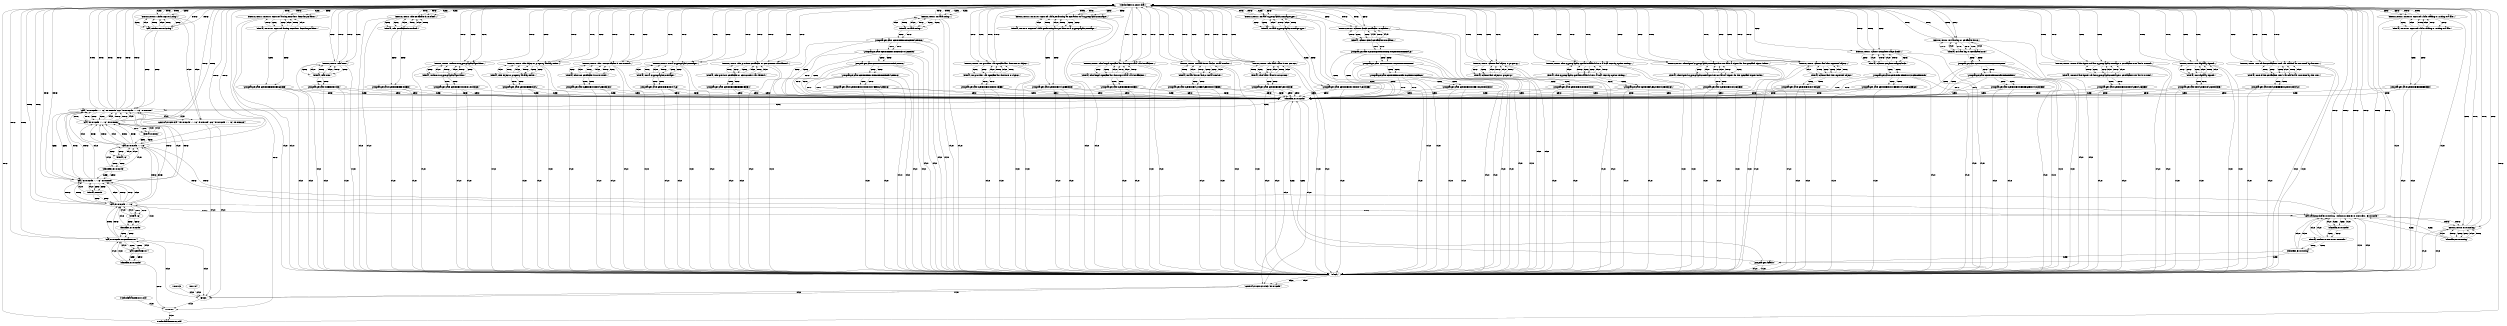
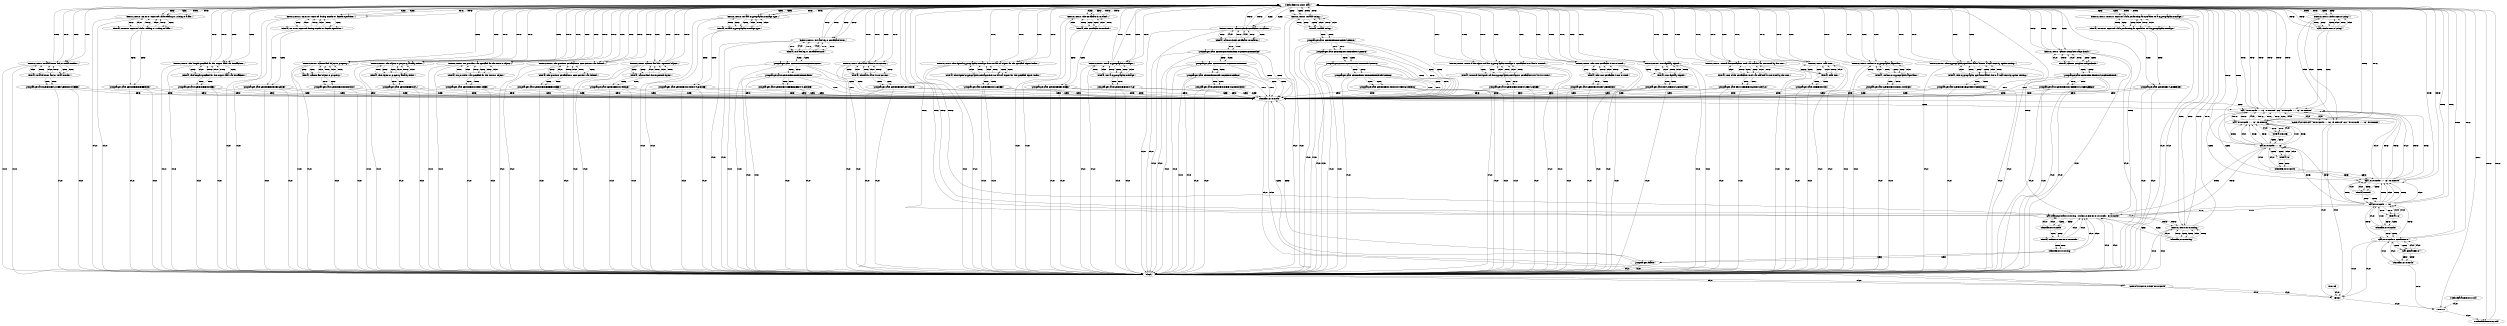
node "(JumpTarget,case CRYPT_E_INVALID_IA5_STRING:)": label "(JumpTarget,case CRYPT_E_INVALID_IA5_STRING:)" -> "(JumpTarget,context CRYPT_E_INVALID_IA5_STRING:)"
node "1000104": removed
